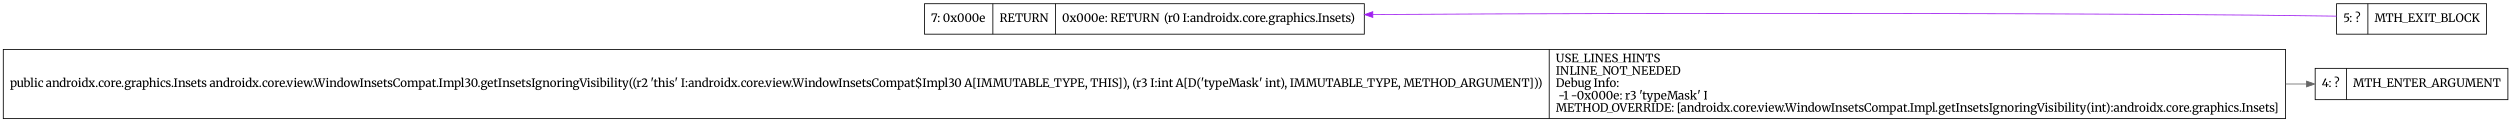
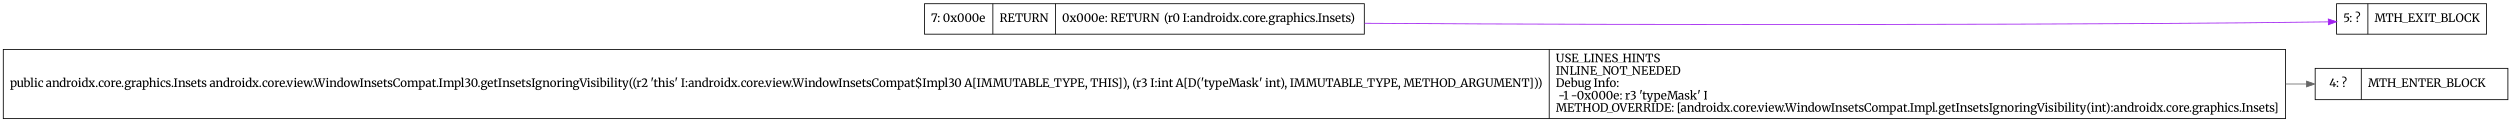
edge "5: ?" -> "7: 0x000e": reversed
node "4: ?": text "MTH_ENTER_ARGUMENT" -> "MTH_ENTER_BLOCK"
